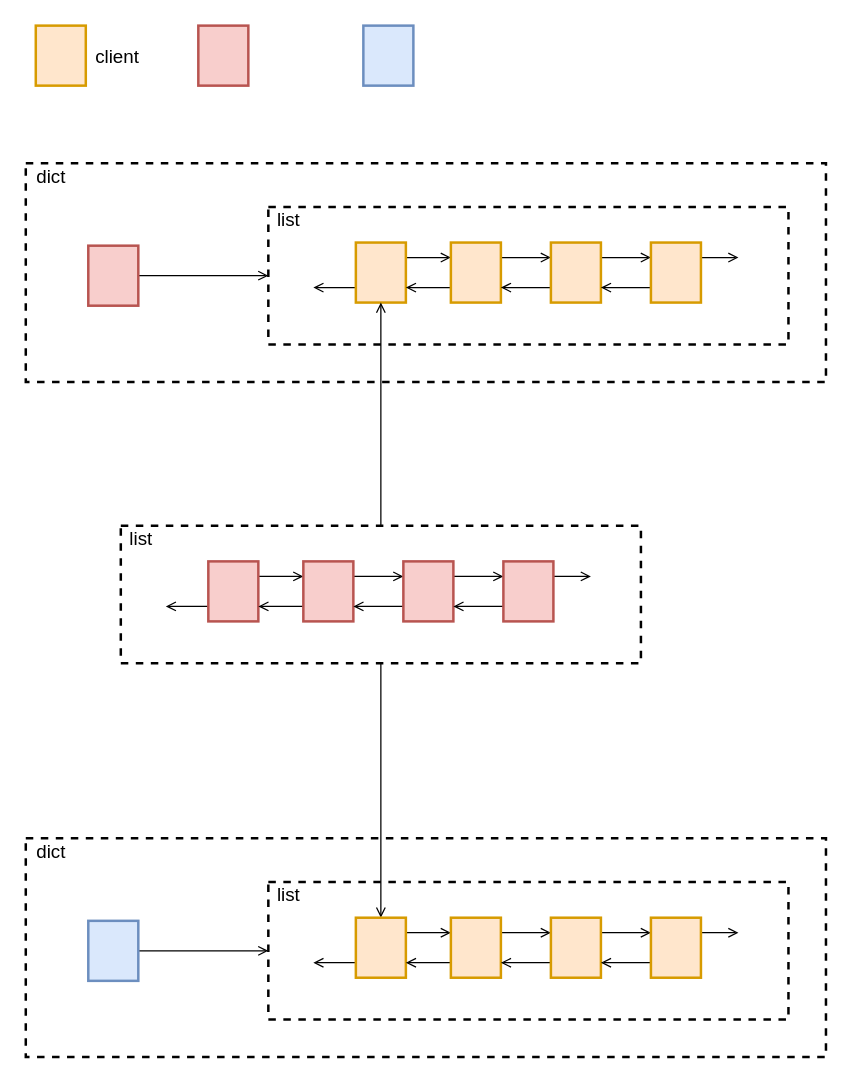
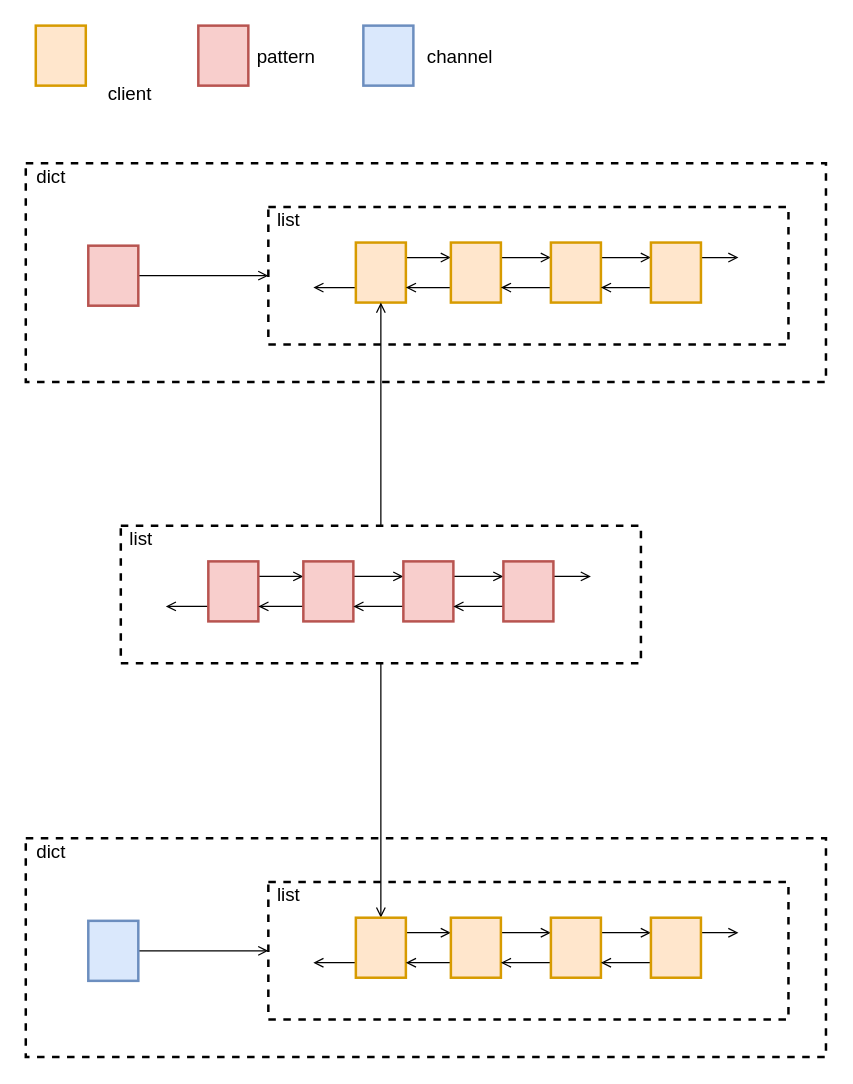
node "client": moved (117, 56) -> (129, 93)
node "pattern": added
node "channel": added
